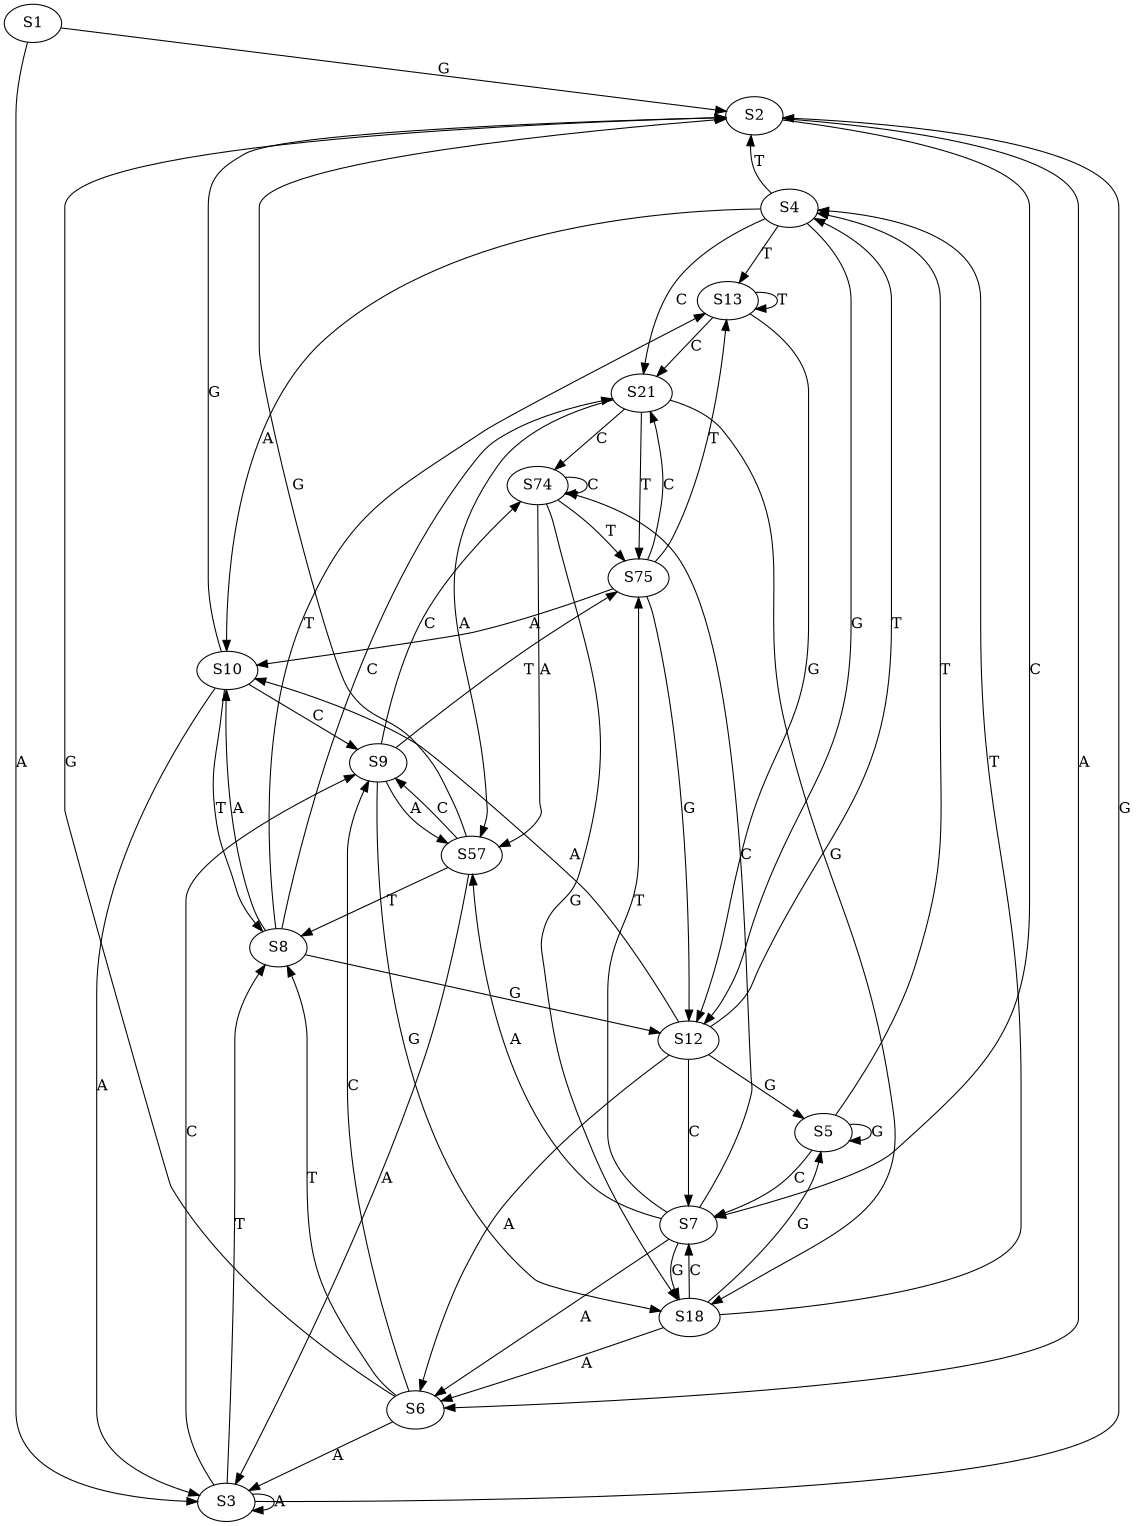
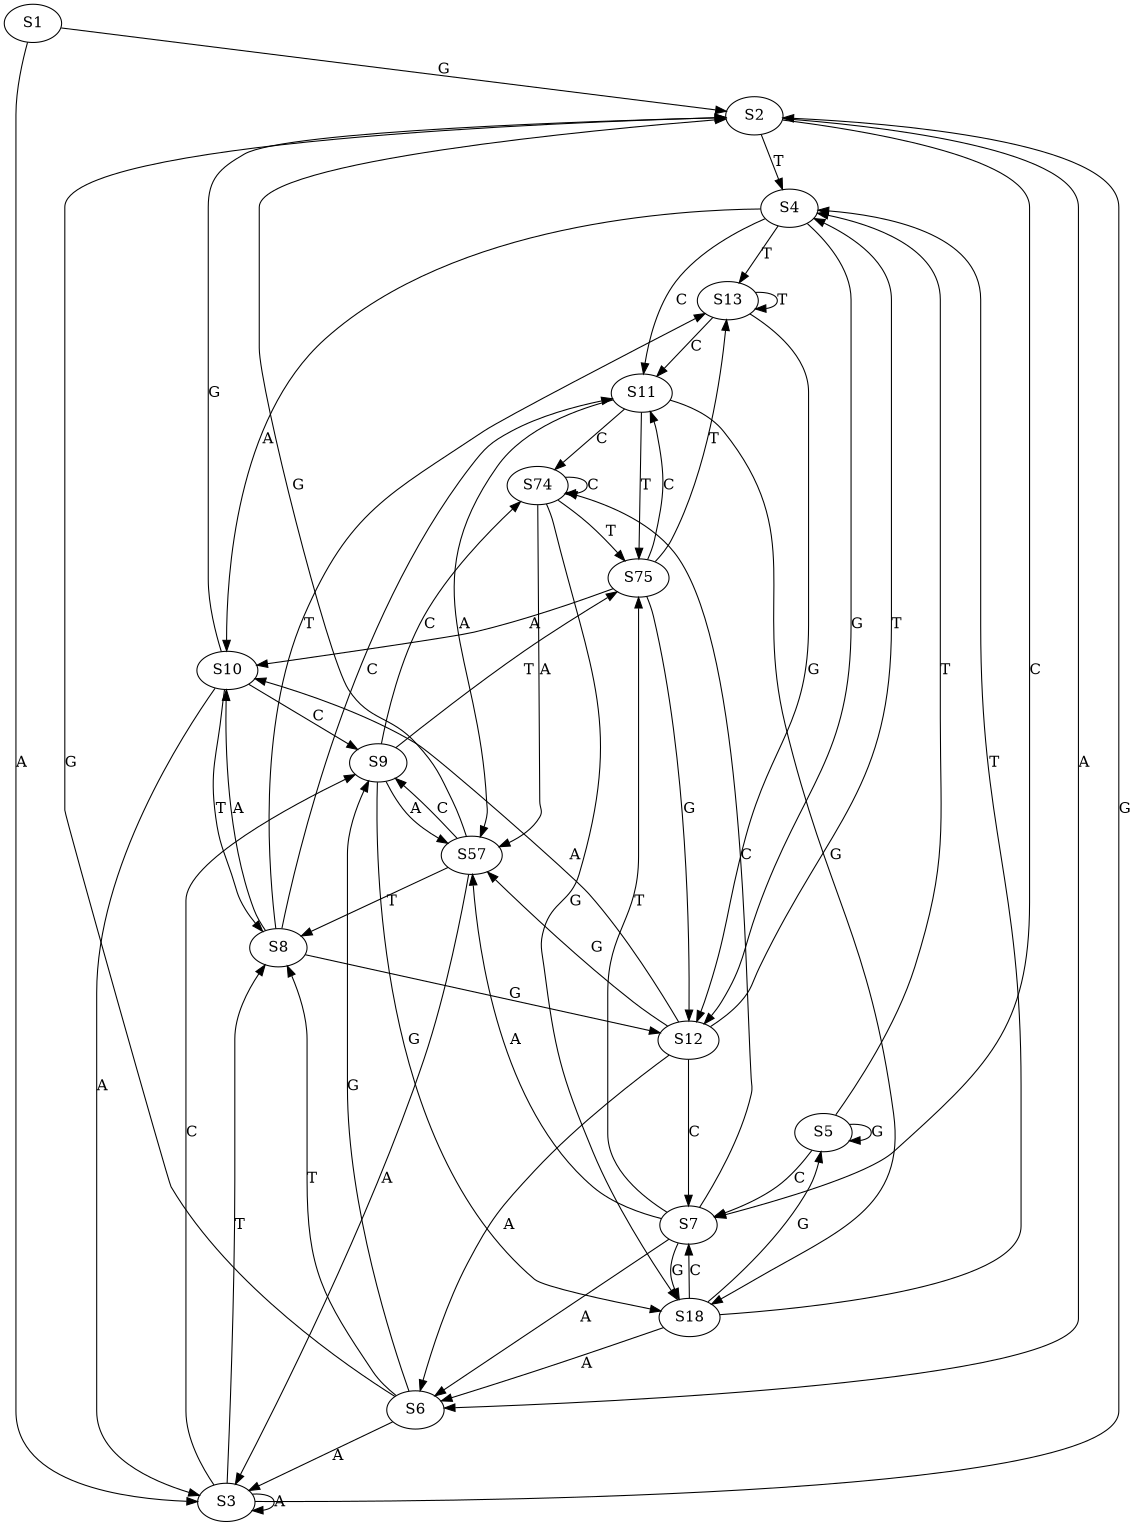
edge "S4" -> "S2": reversed
node "S21": label "S21" -> "S11"
edge "S12" -> "S5": now "S12" -> "S57"
edge "S6" -> "S9": label "C" -> "G"
